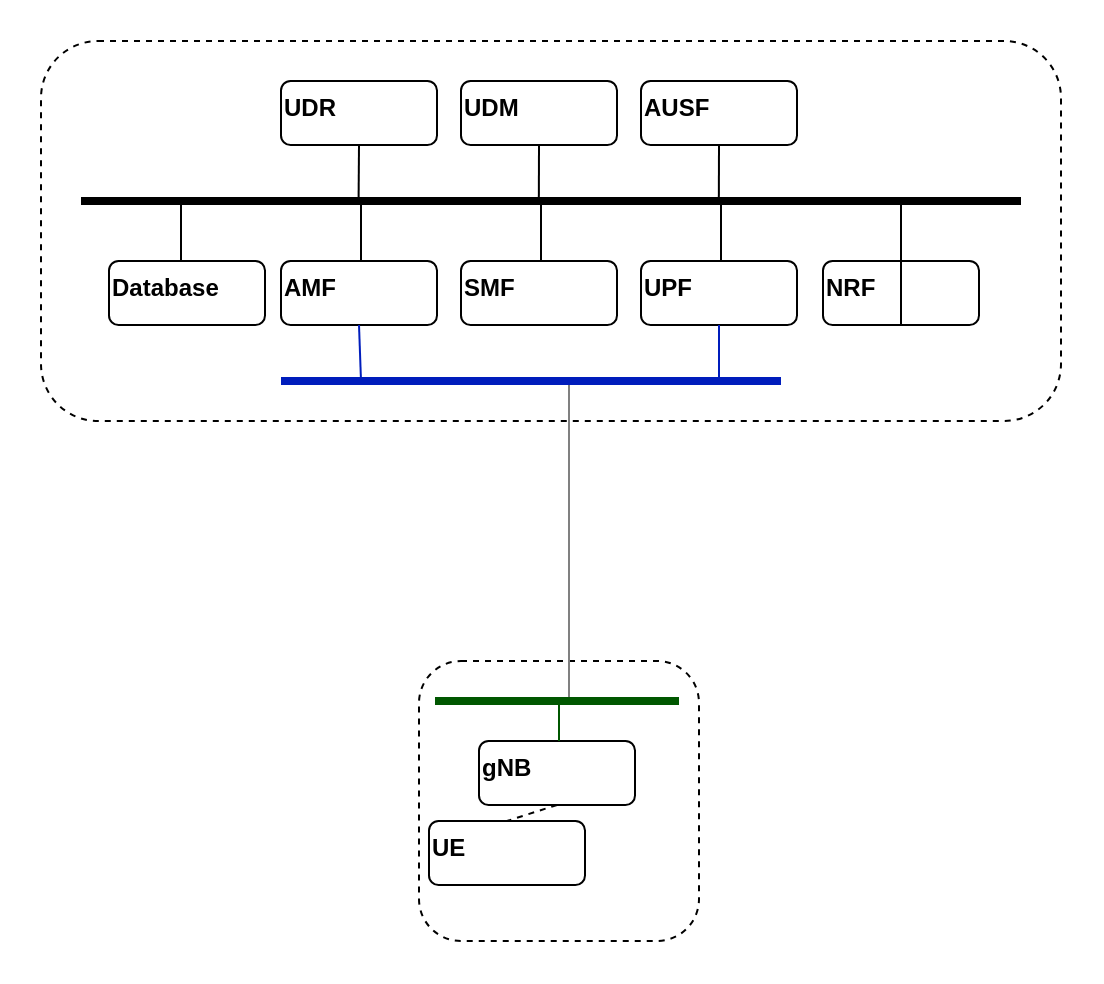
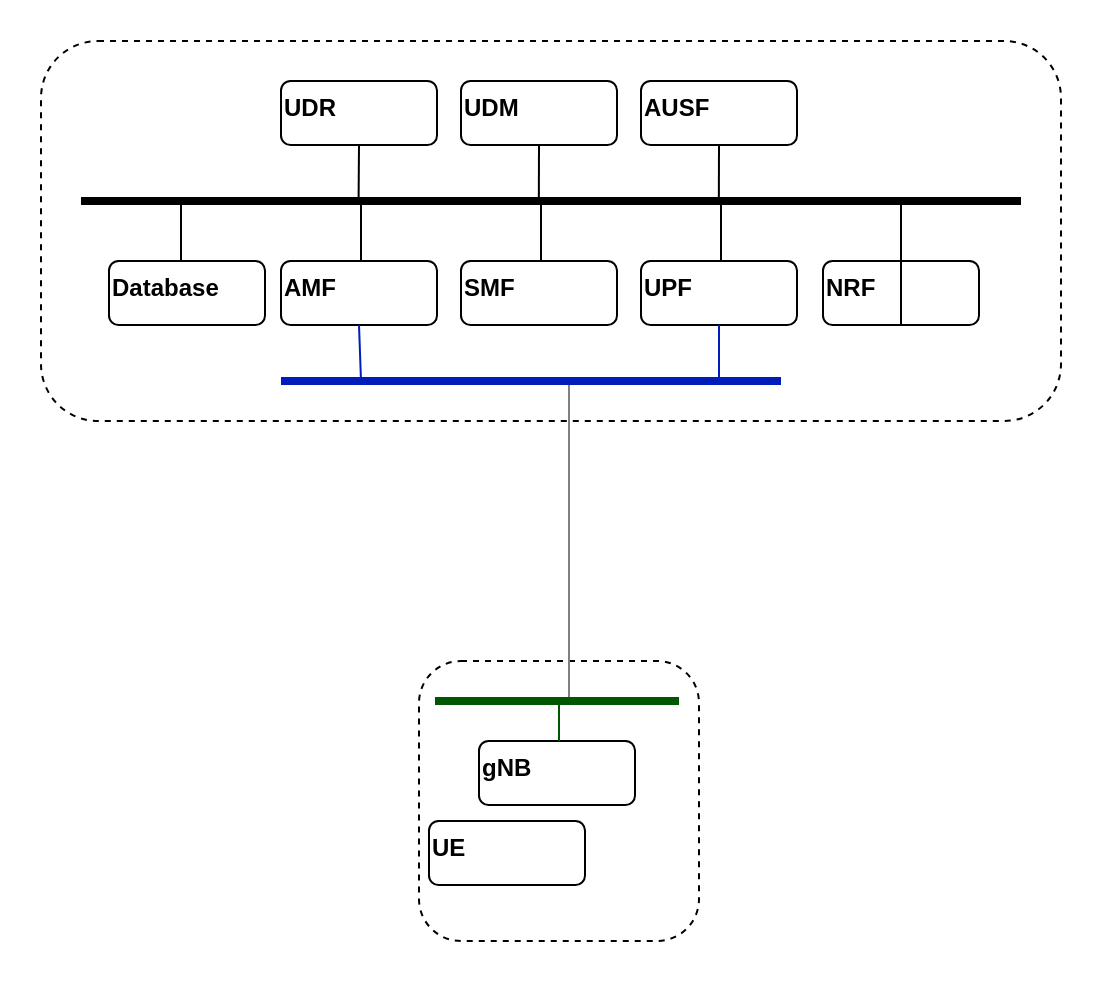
edge "gNB" -- "UE": removed
